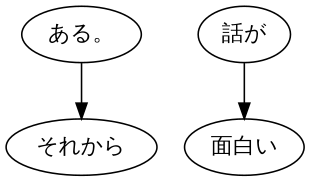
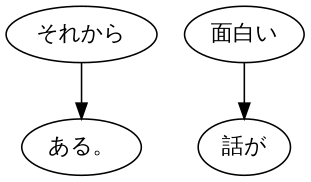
edge "ある。" -> "それから": reversed
edge "話が" -> "面白い": reversed
